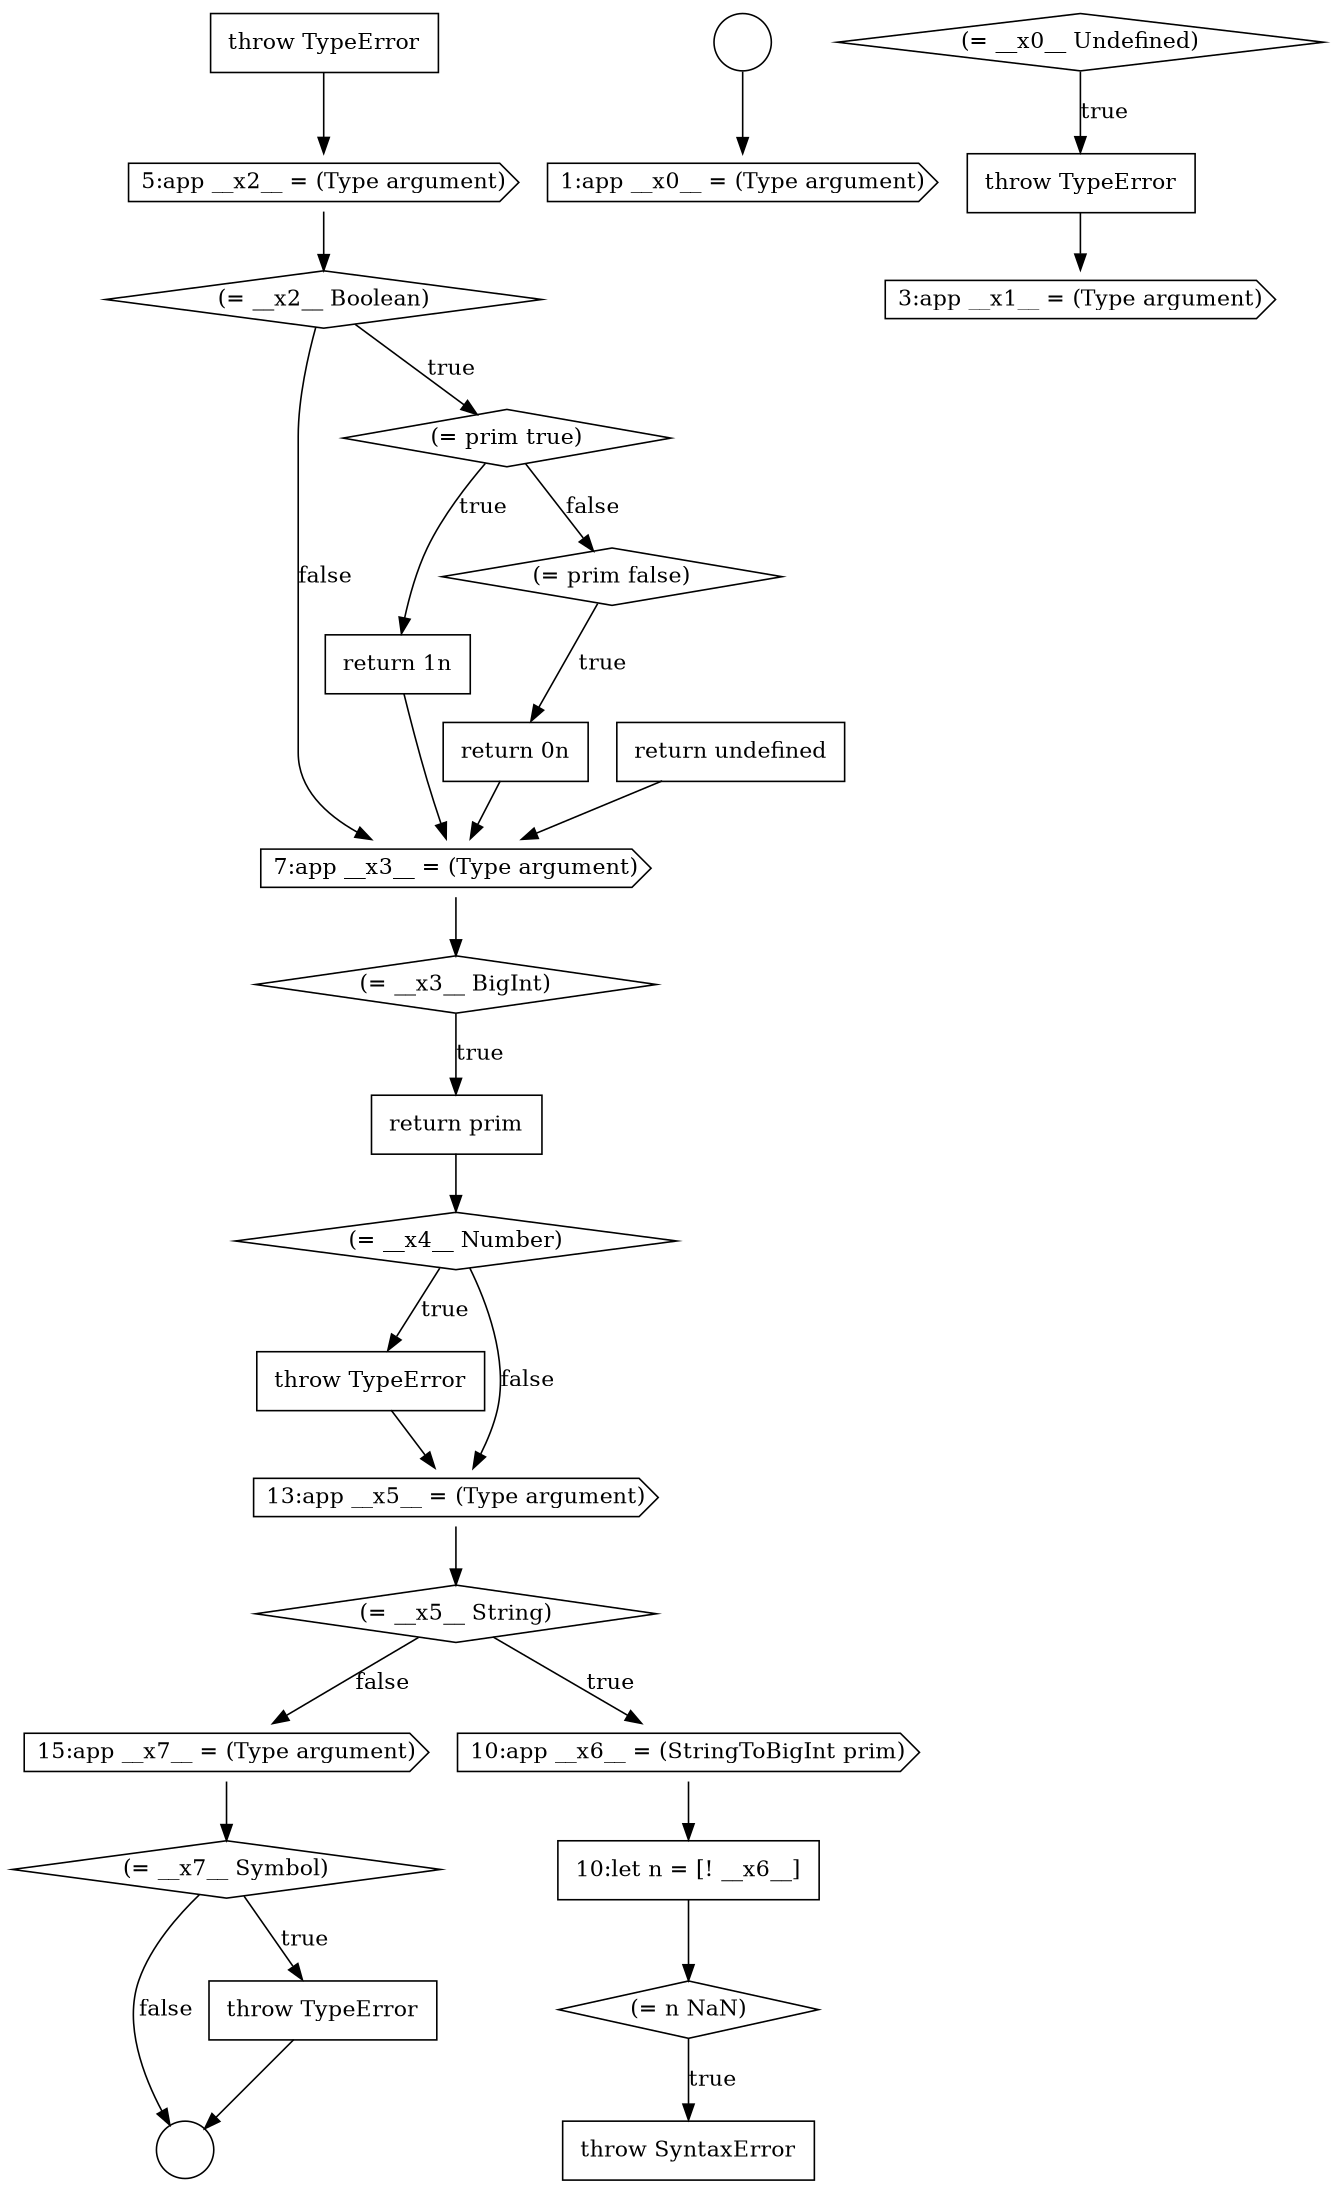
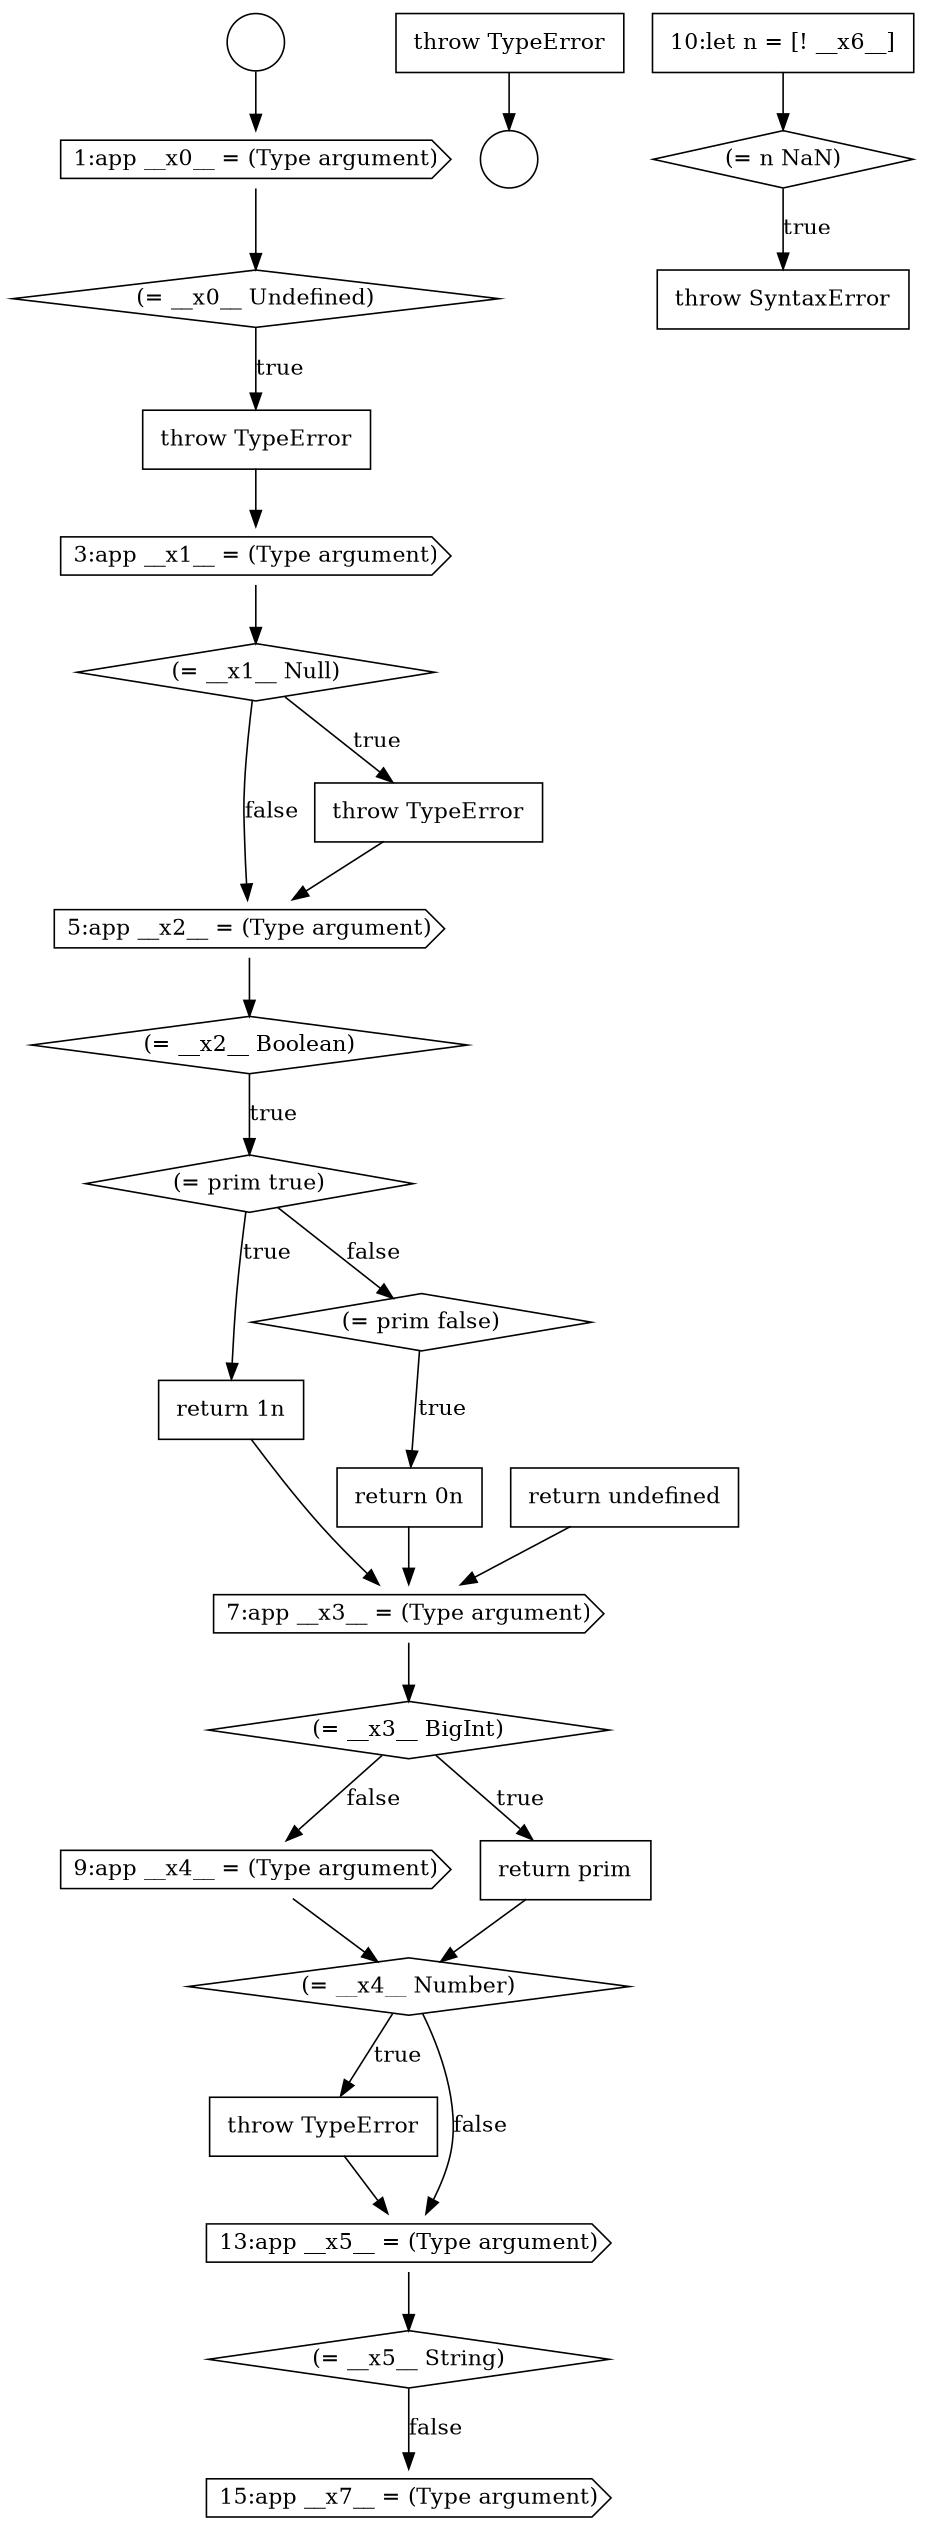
edge "1:app __x0__ = (Type argument)" -> "(= __x0__ Undefined)": added
edge "(= __x2__ Boolean)" -> "7:app __x3__ = (Type argument)": removed, label "false"
node "(= __x1__ Null)": added
node "10:app __x6__ = (StringToBigInt prim)": removed
node "(= __x7__ Symbol)": removed
node "9:app __x4__ = (Type argument)": added
